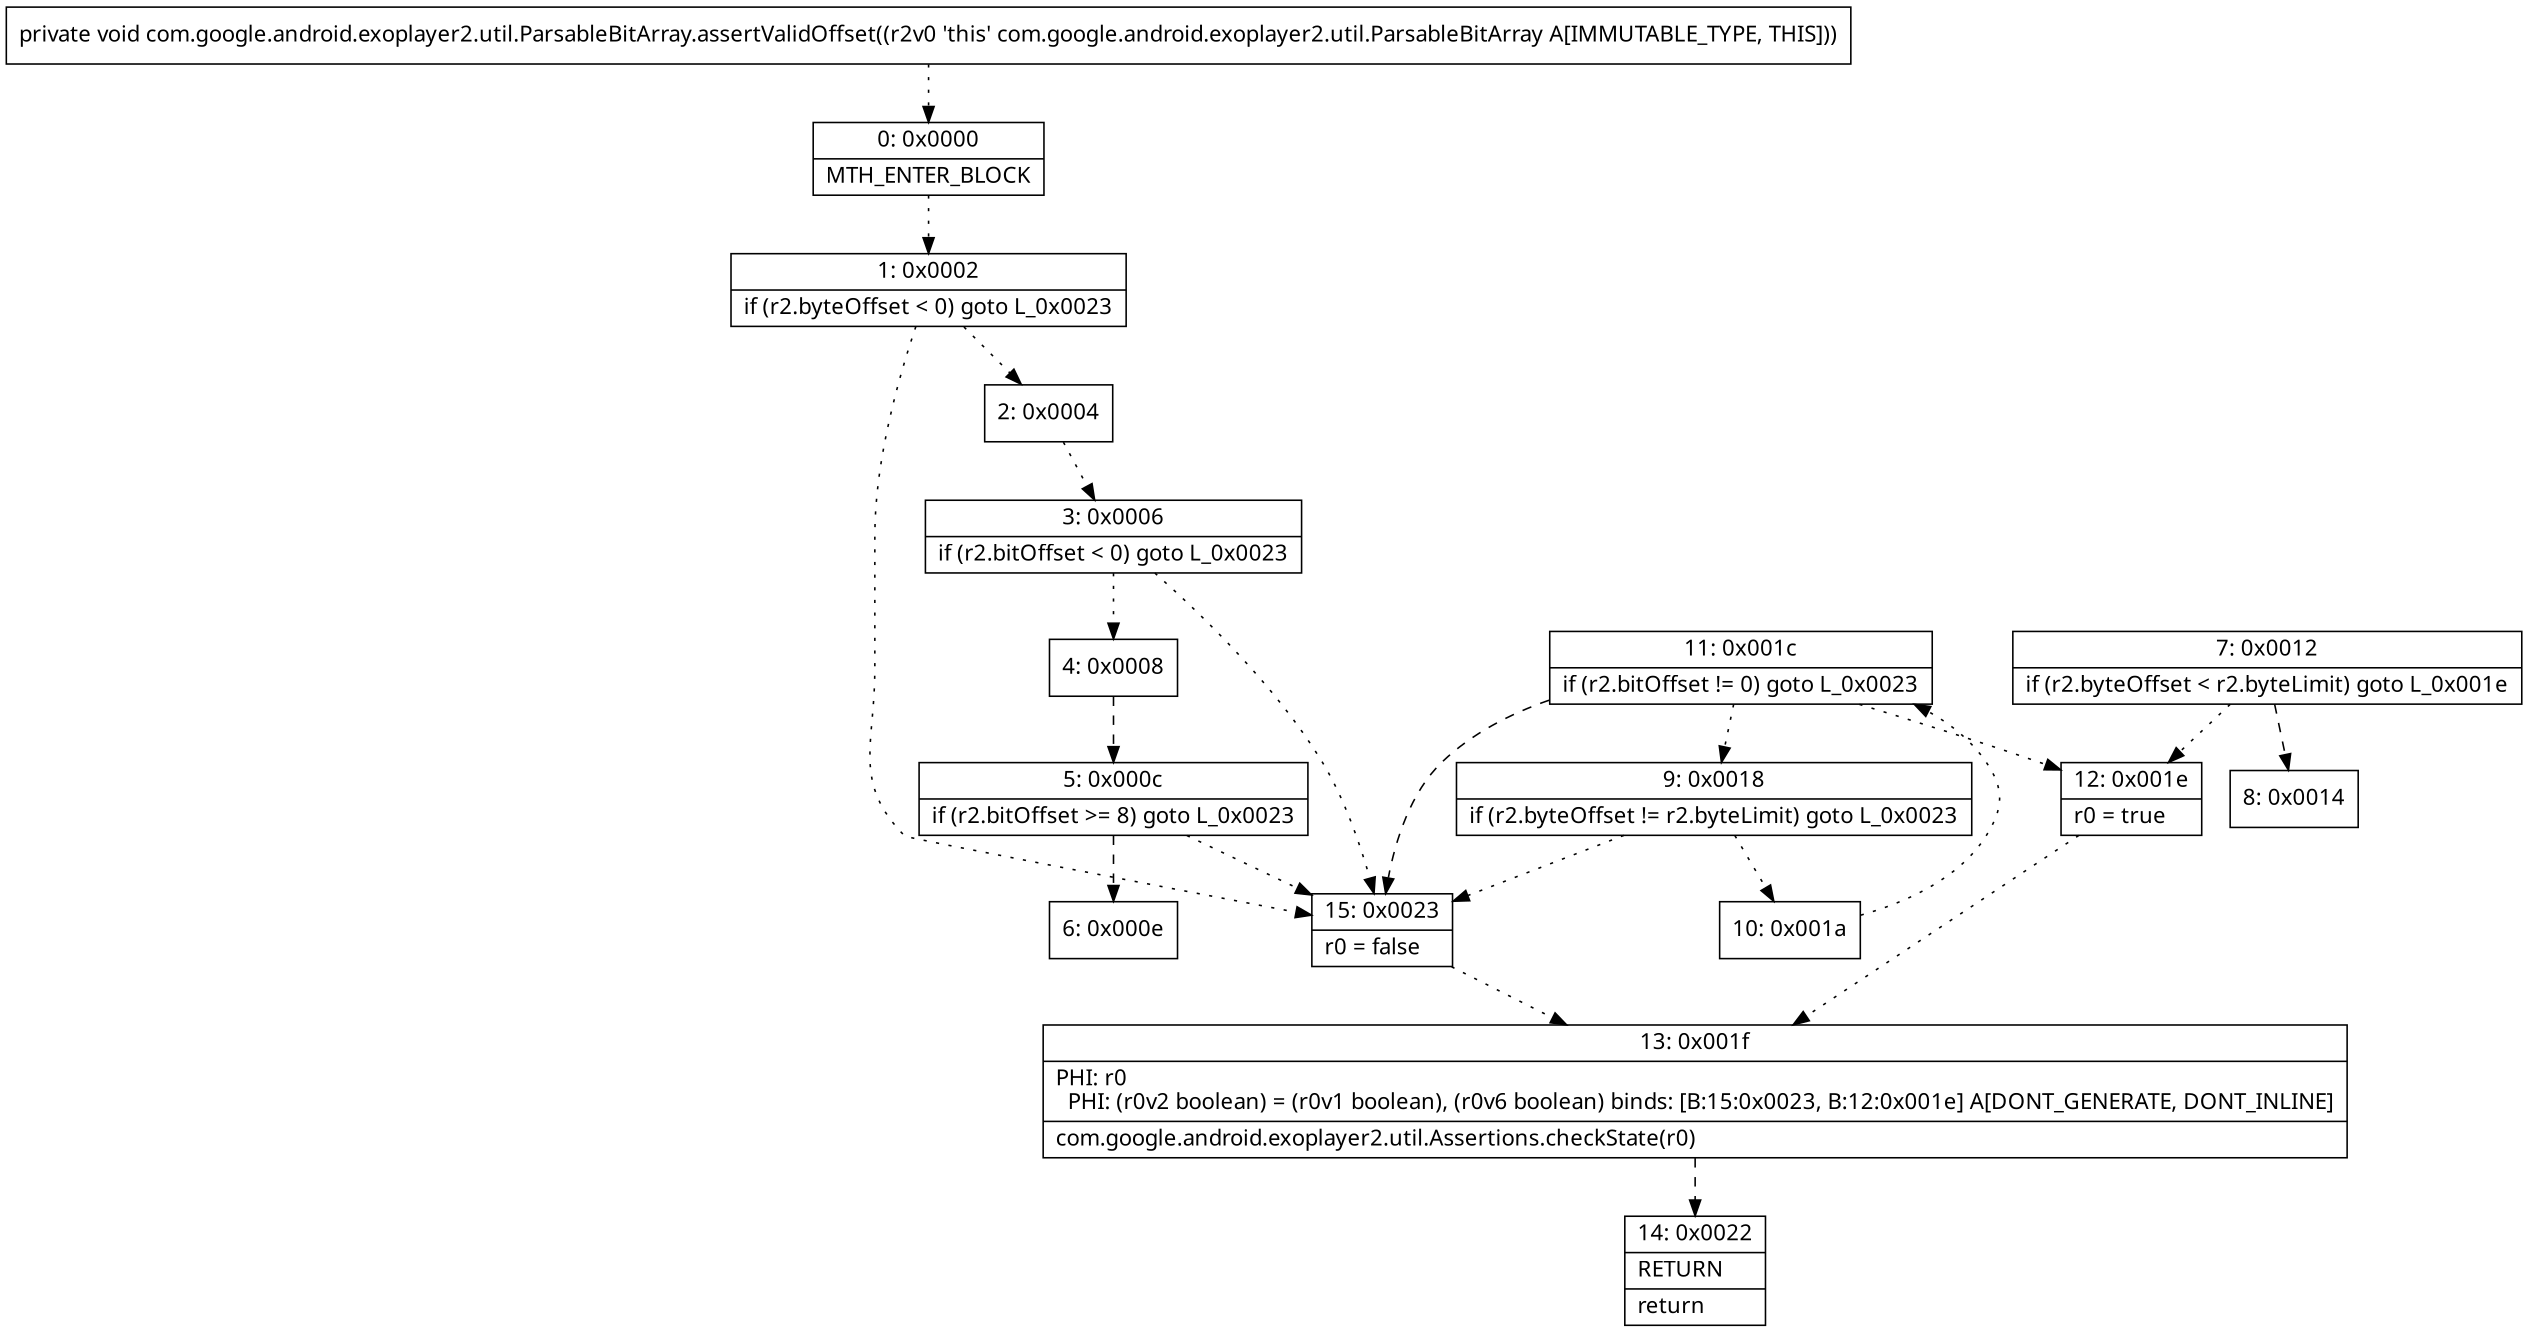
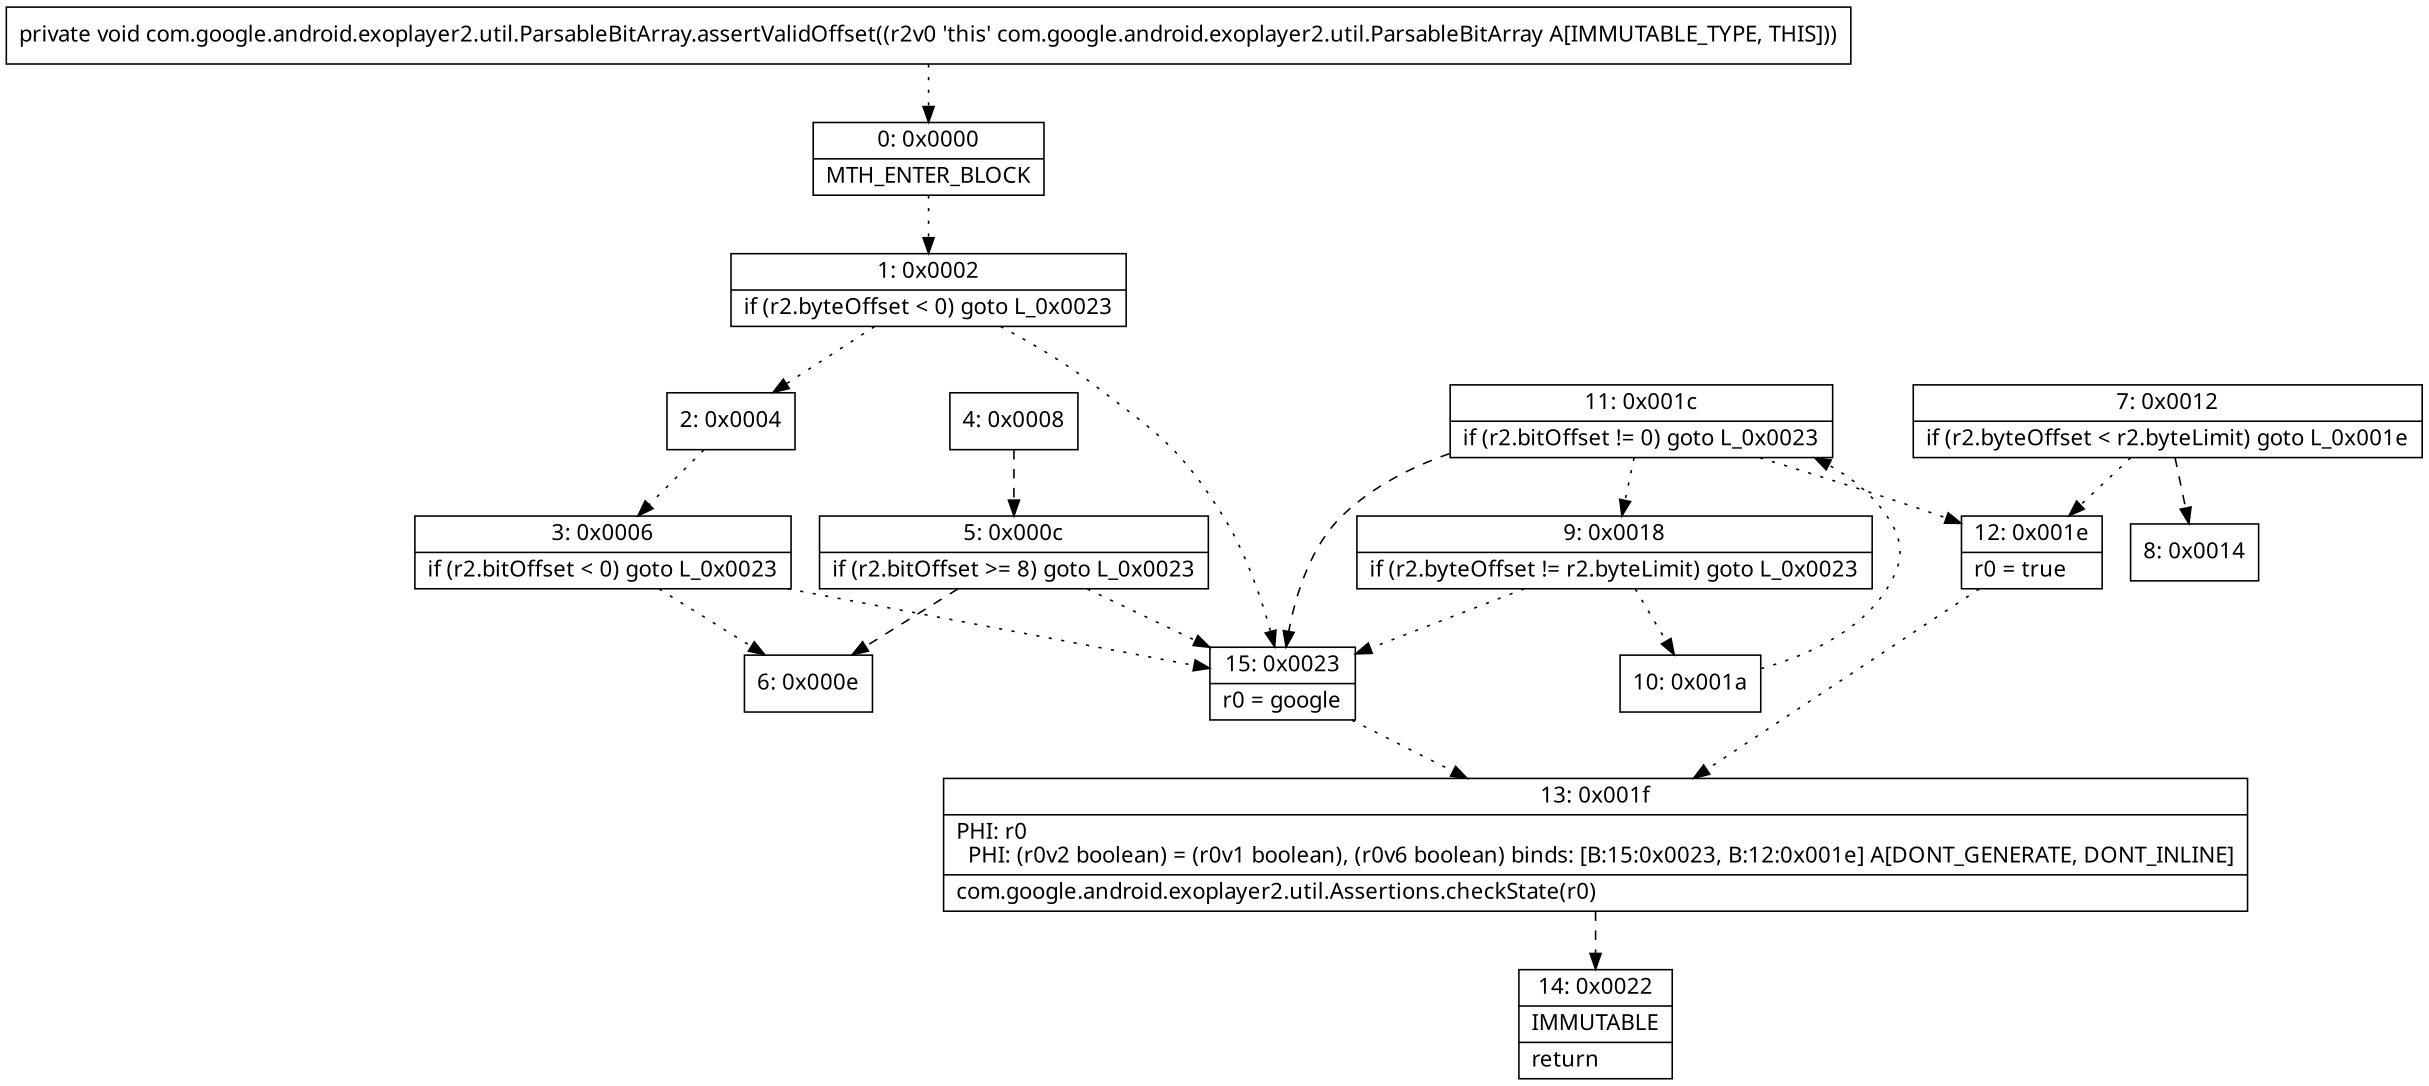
edge "3: 0x0006" -> "4: 0x0008": now "3: 0x0006" -> "6: 0x000e"
node "15: 0x0023": text "r0 = false" -> "r0 = google"
node "14: 0x0022": text "RETURN" -> "IMMUTABLE"
